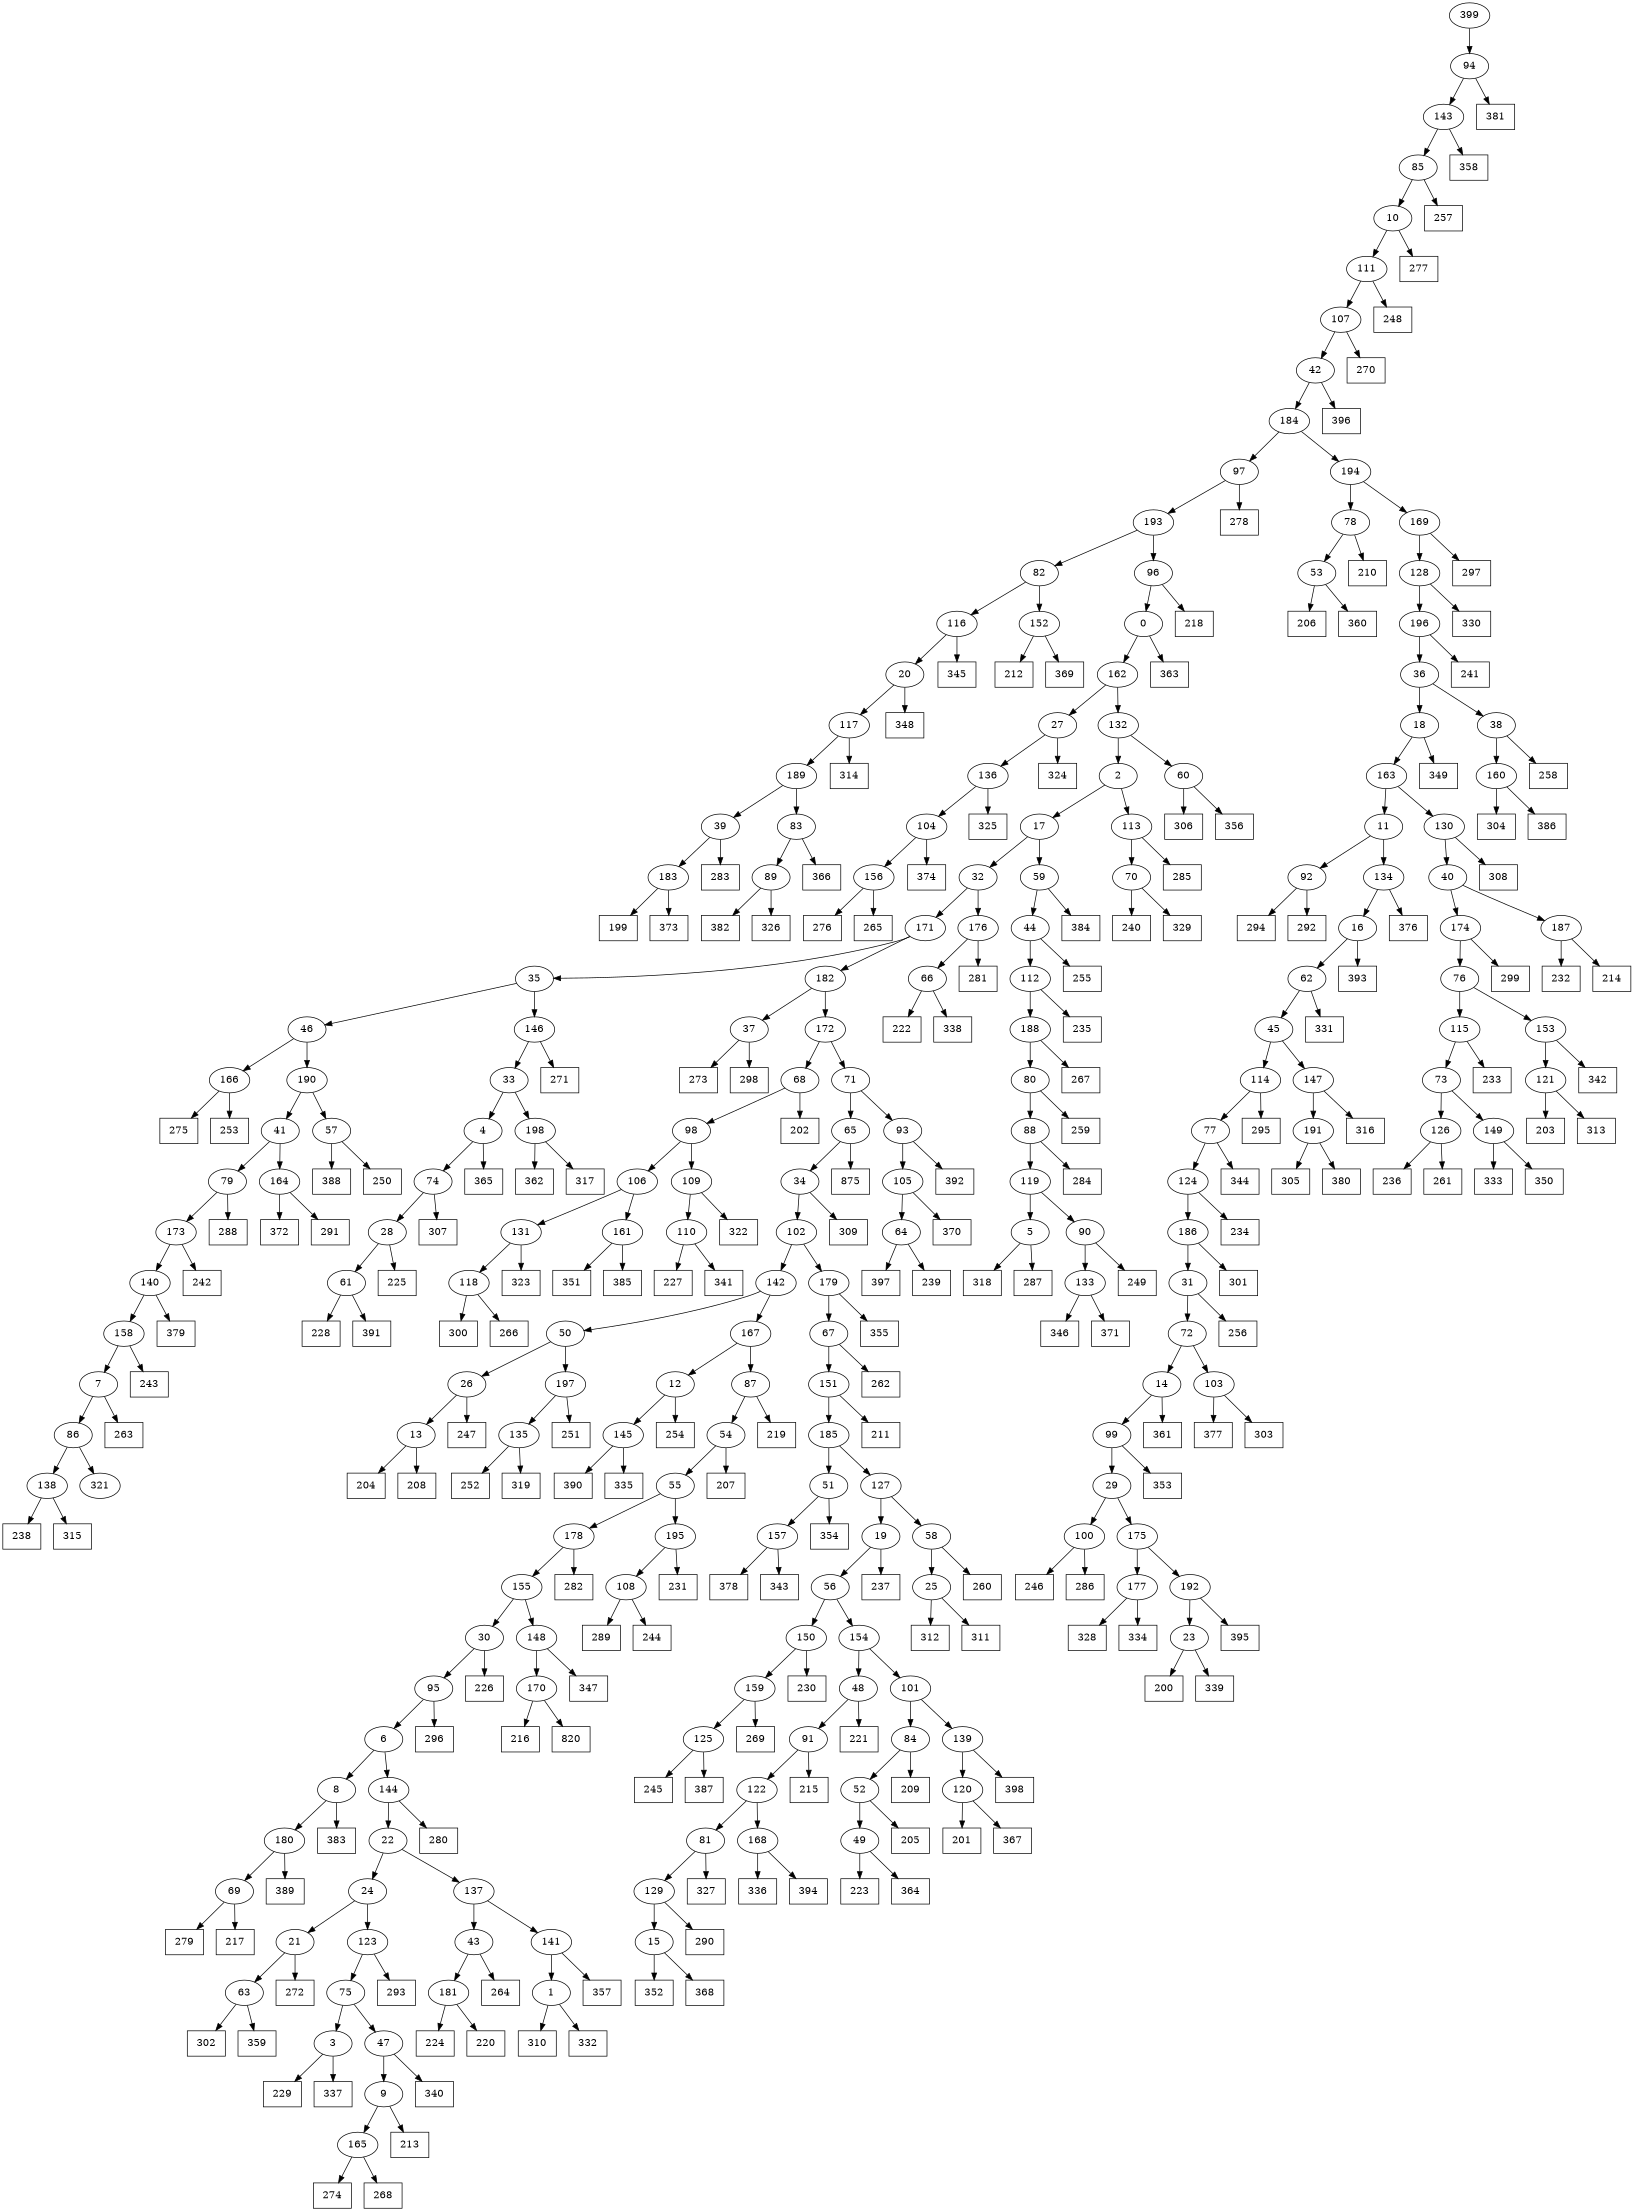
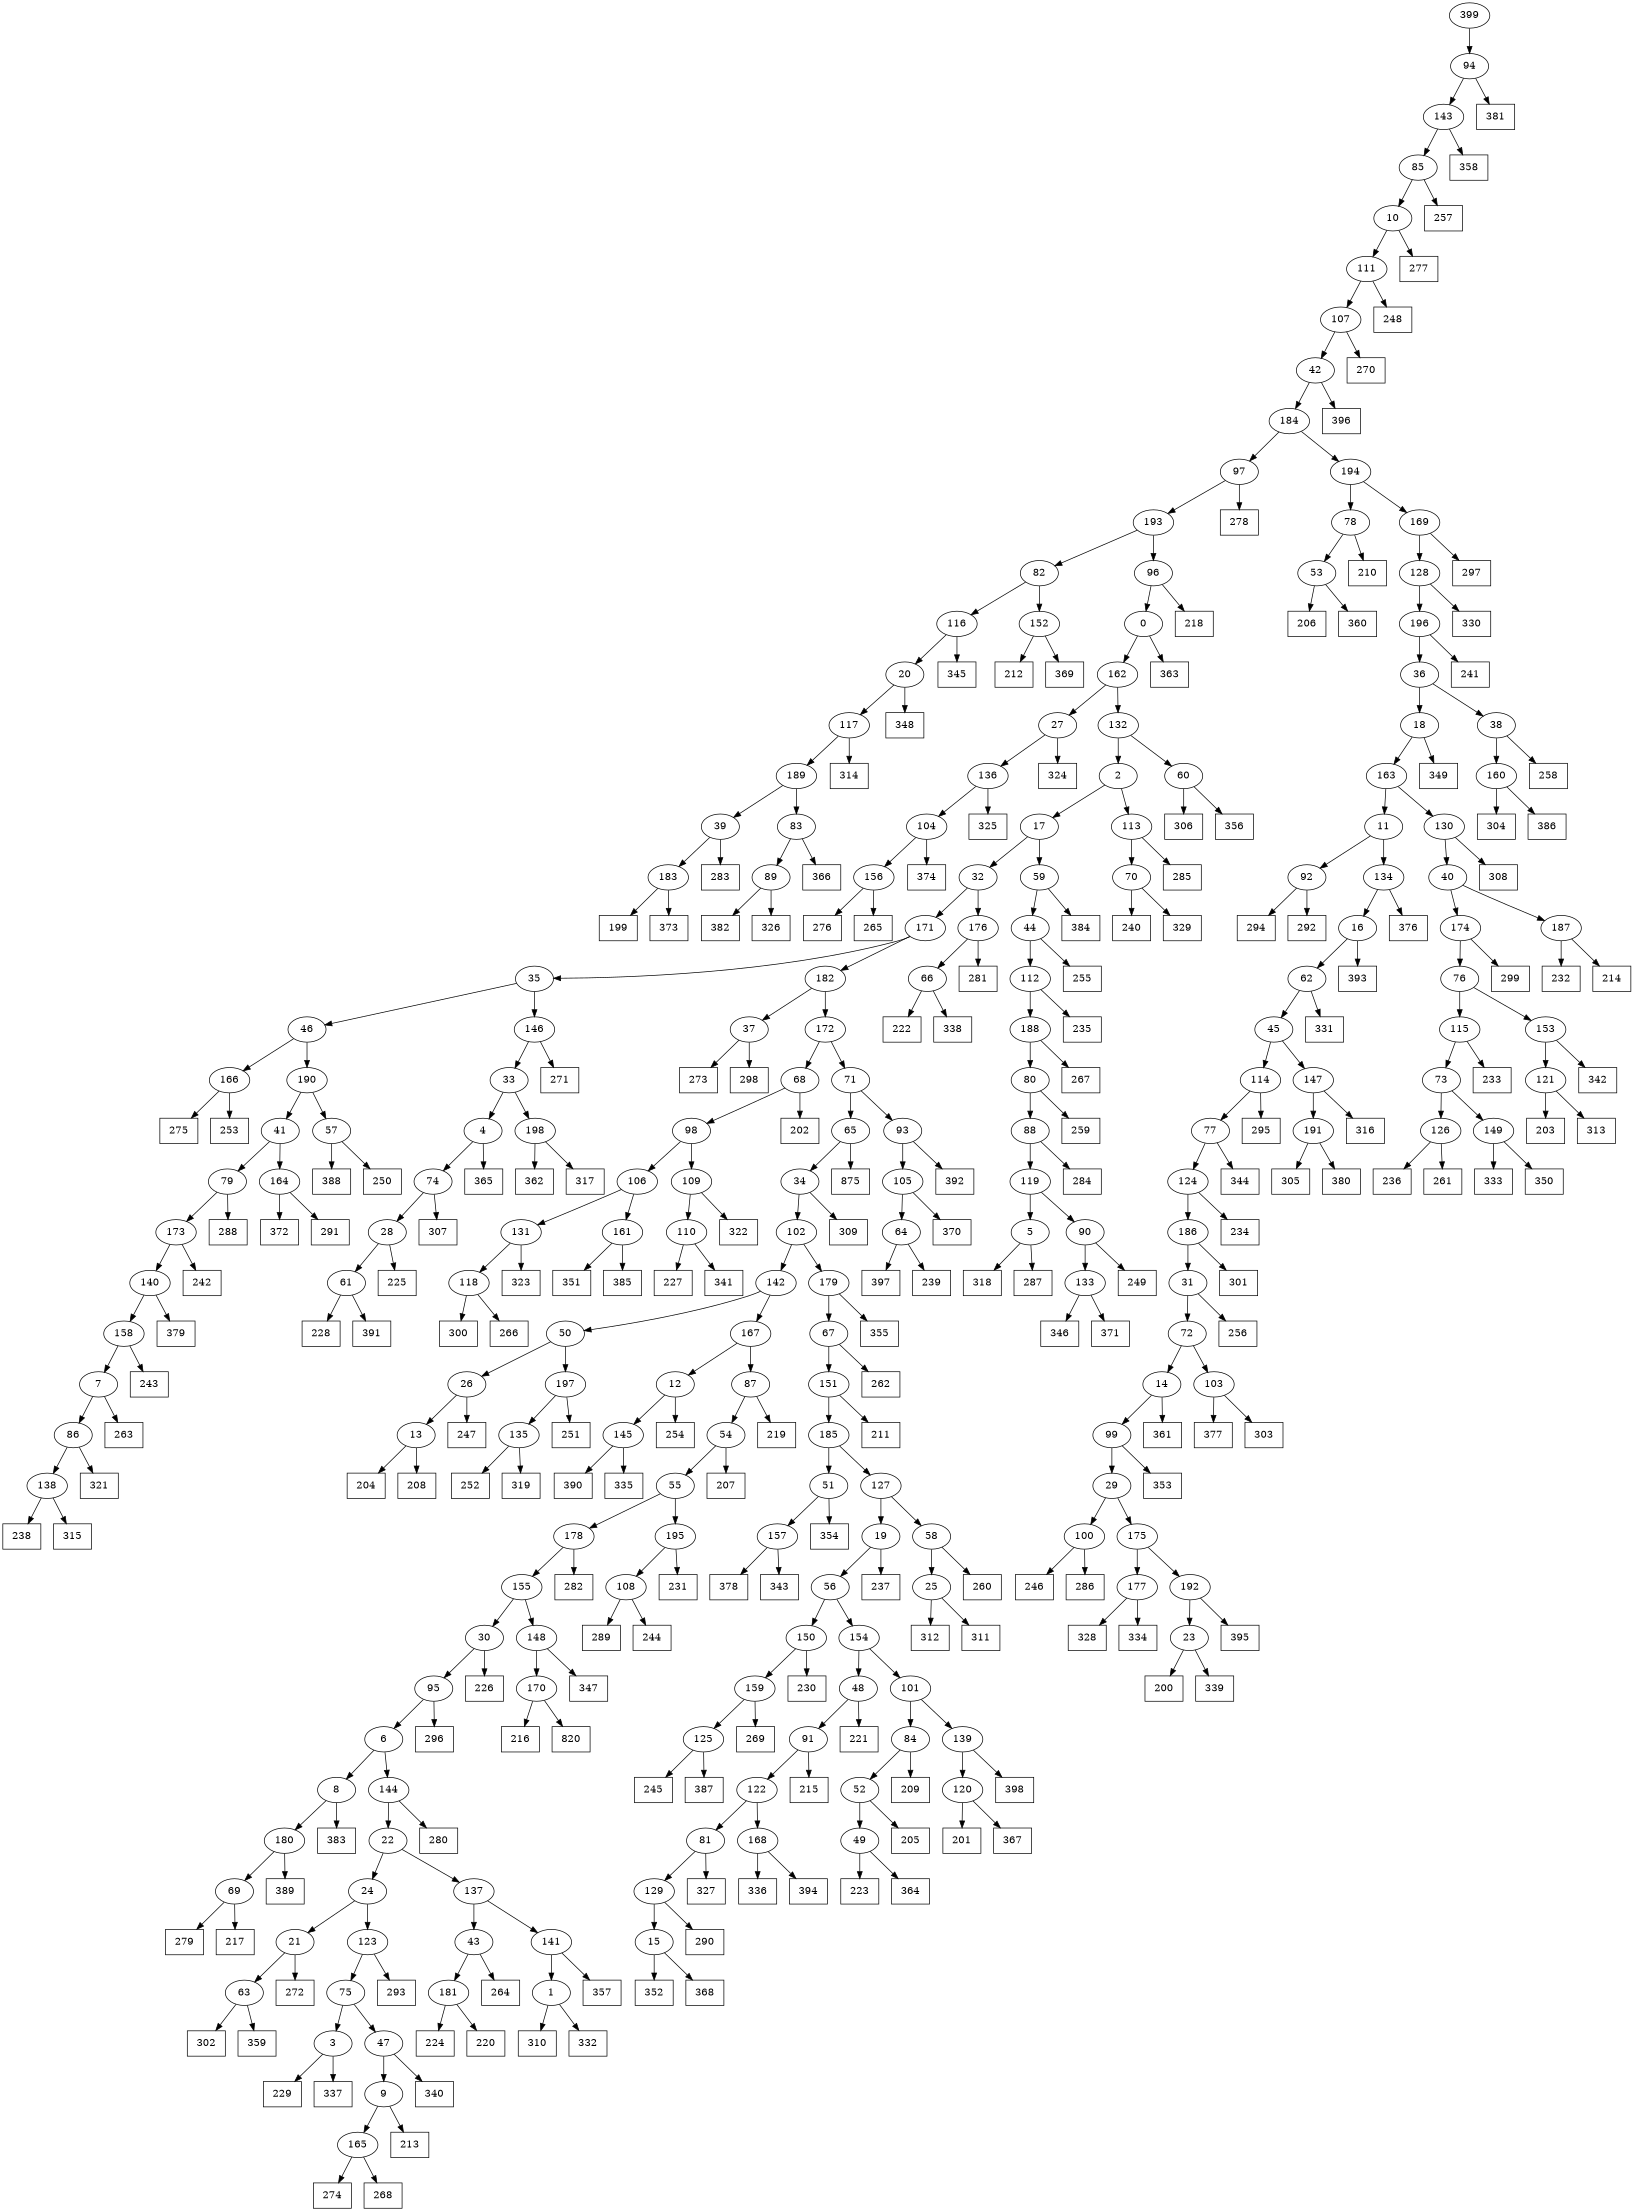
node "321": shape ellipse -> box
